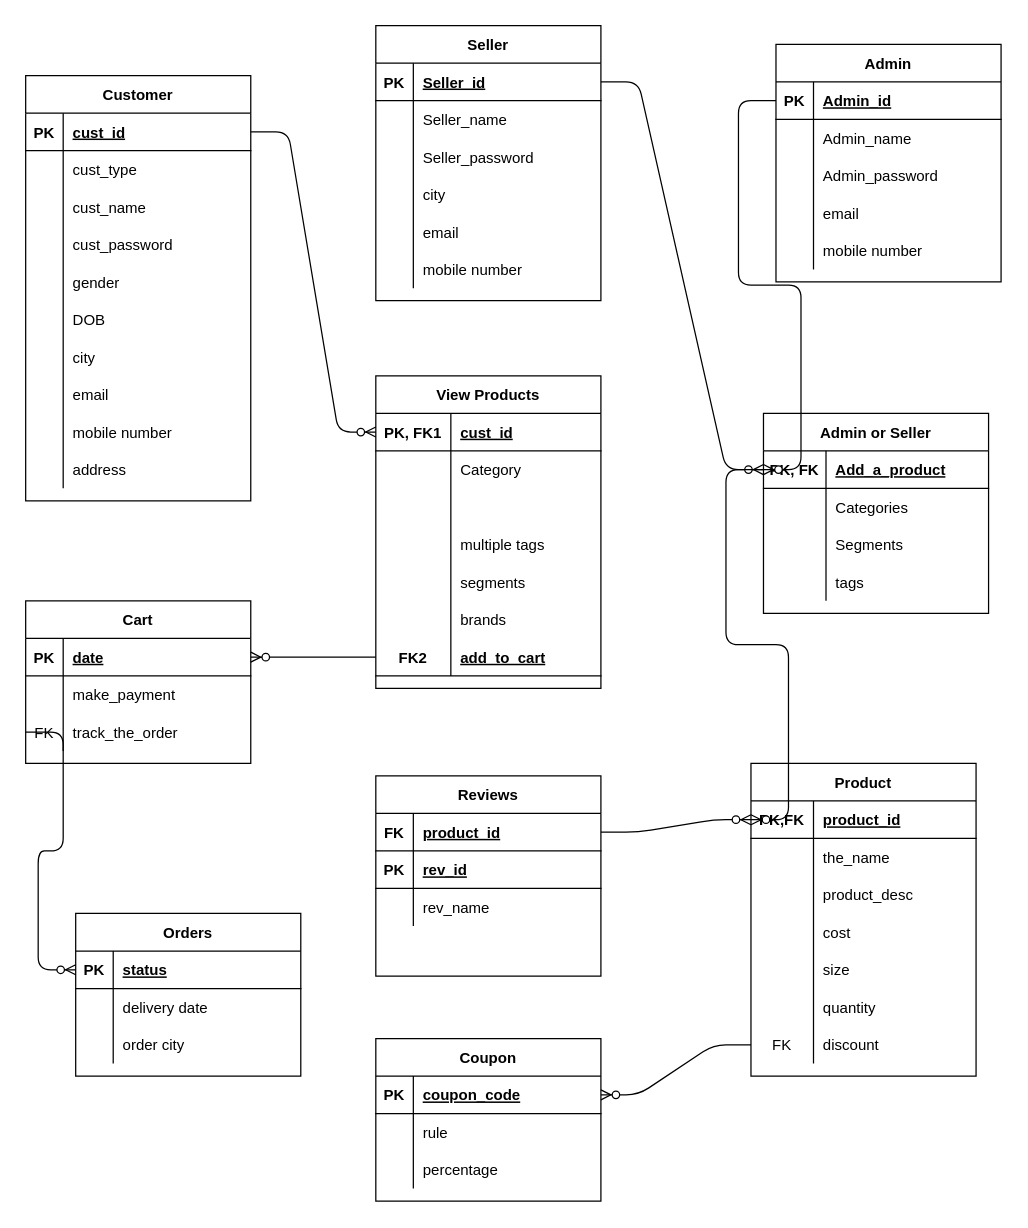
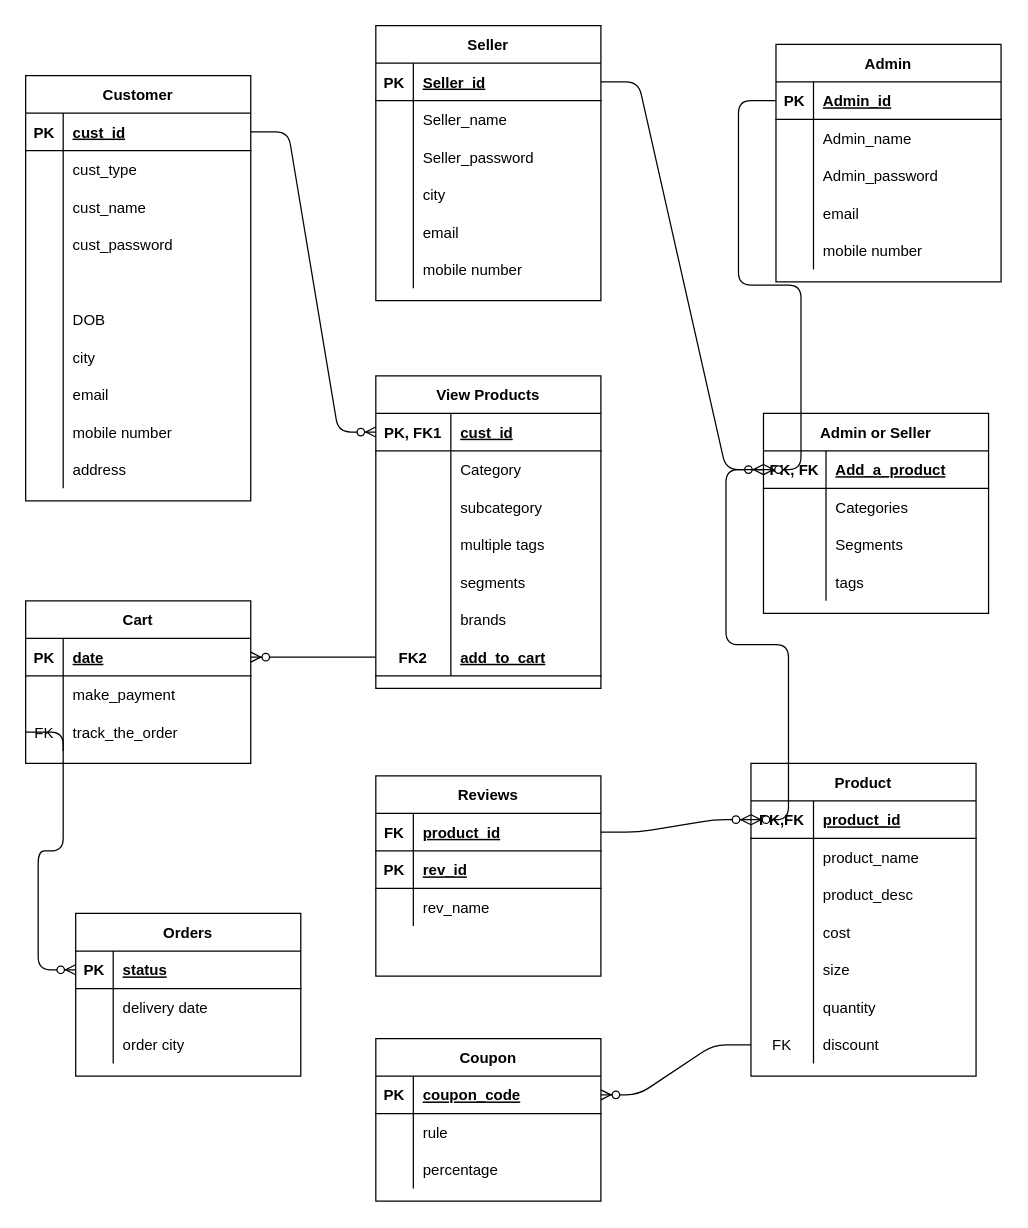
node "gender": removed
node "subcategory": added
node "the_name": label "the_name" -> "product_name"
